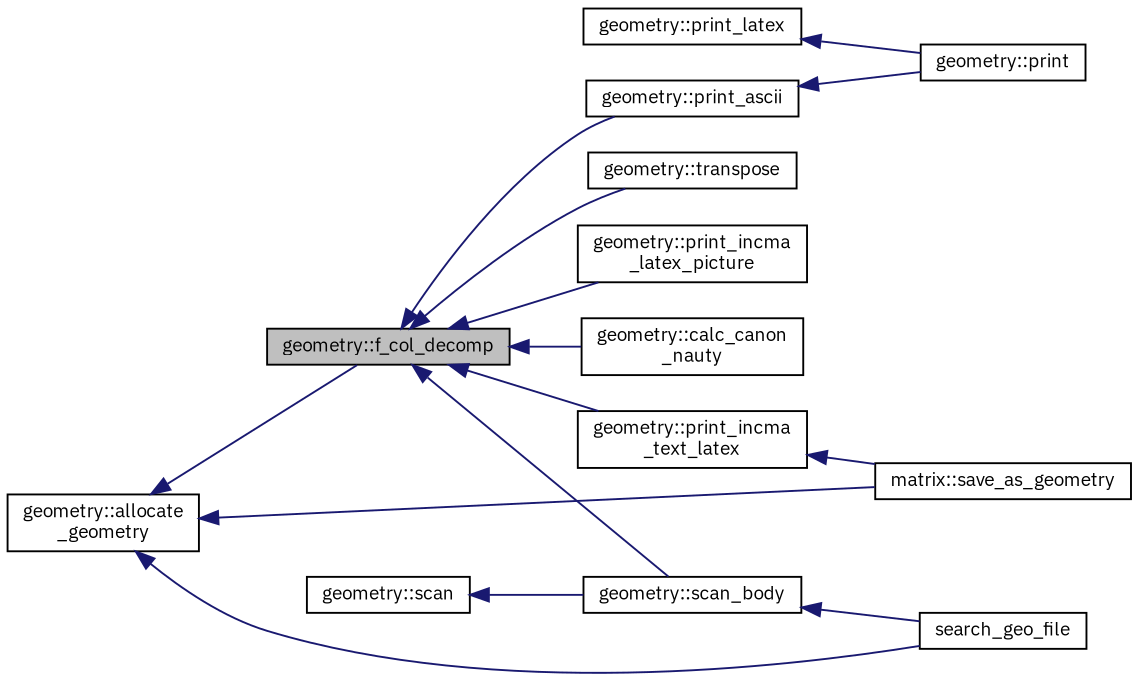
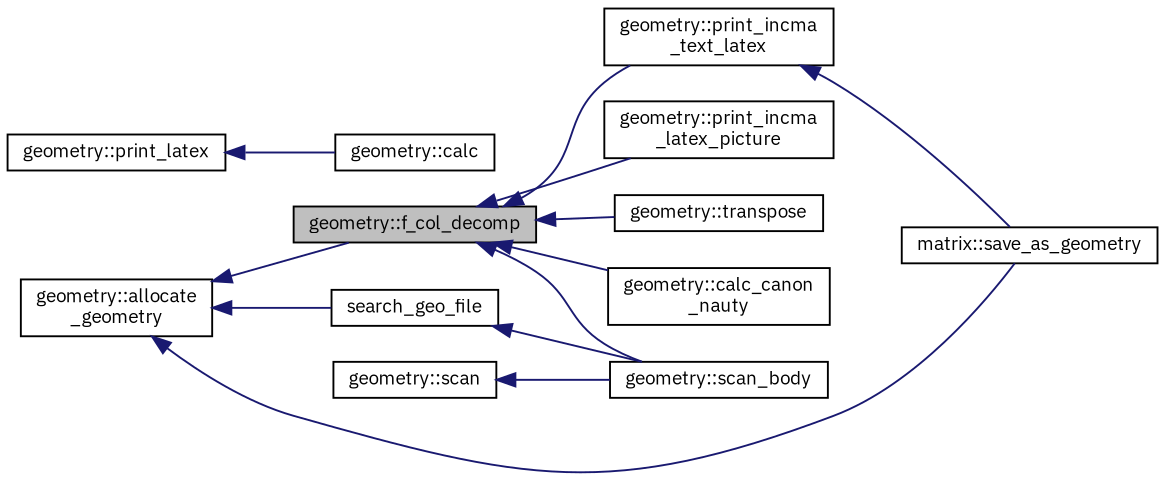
node "geometry::print": label "geometry::print" -> "geometry::calc"
node "geometry::print_ascii": removed
edge "search_geo_file" -> "geometry::scan_body": reversed
